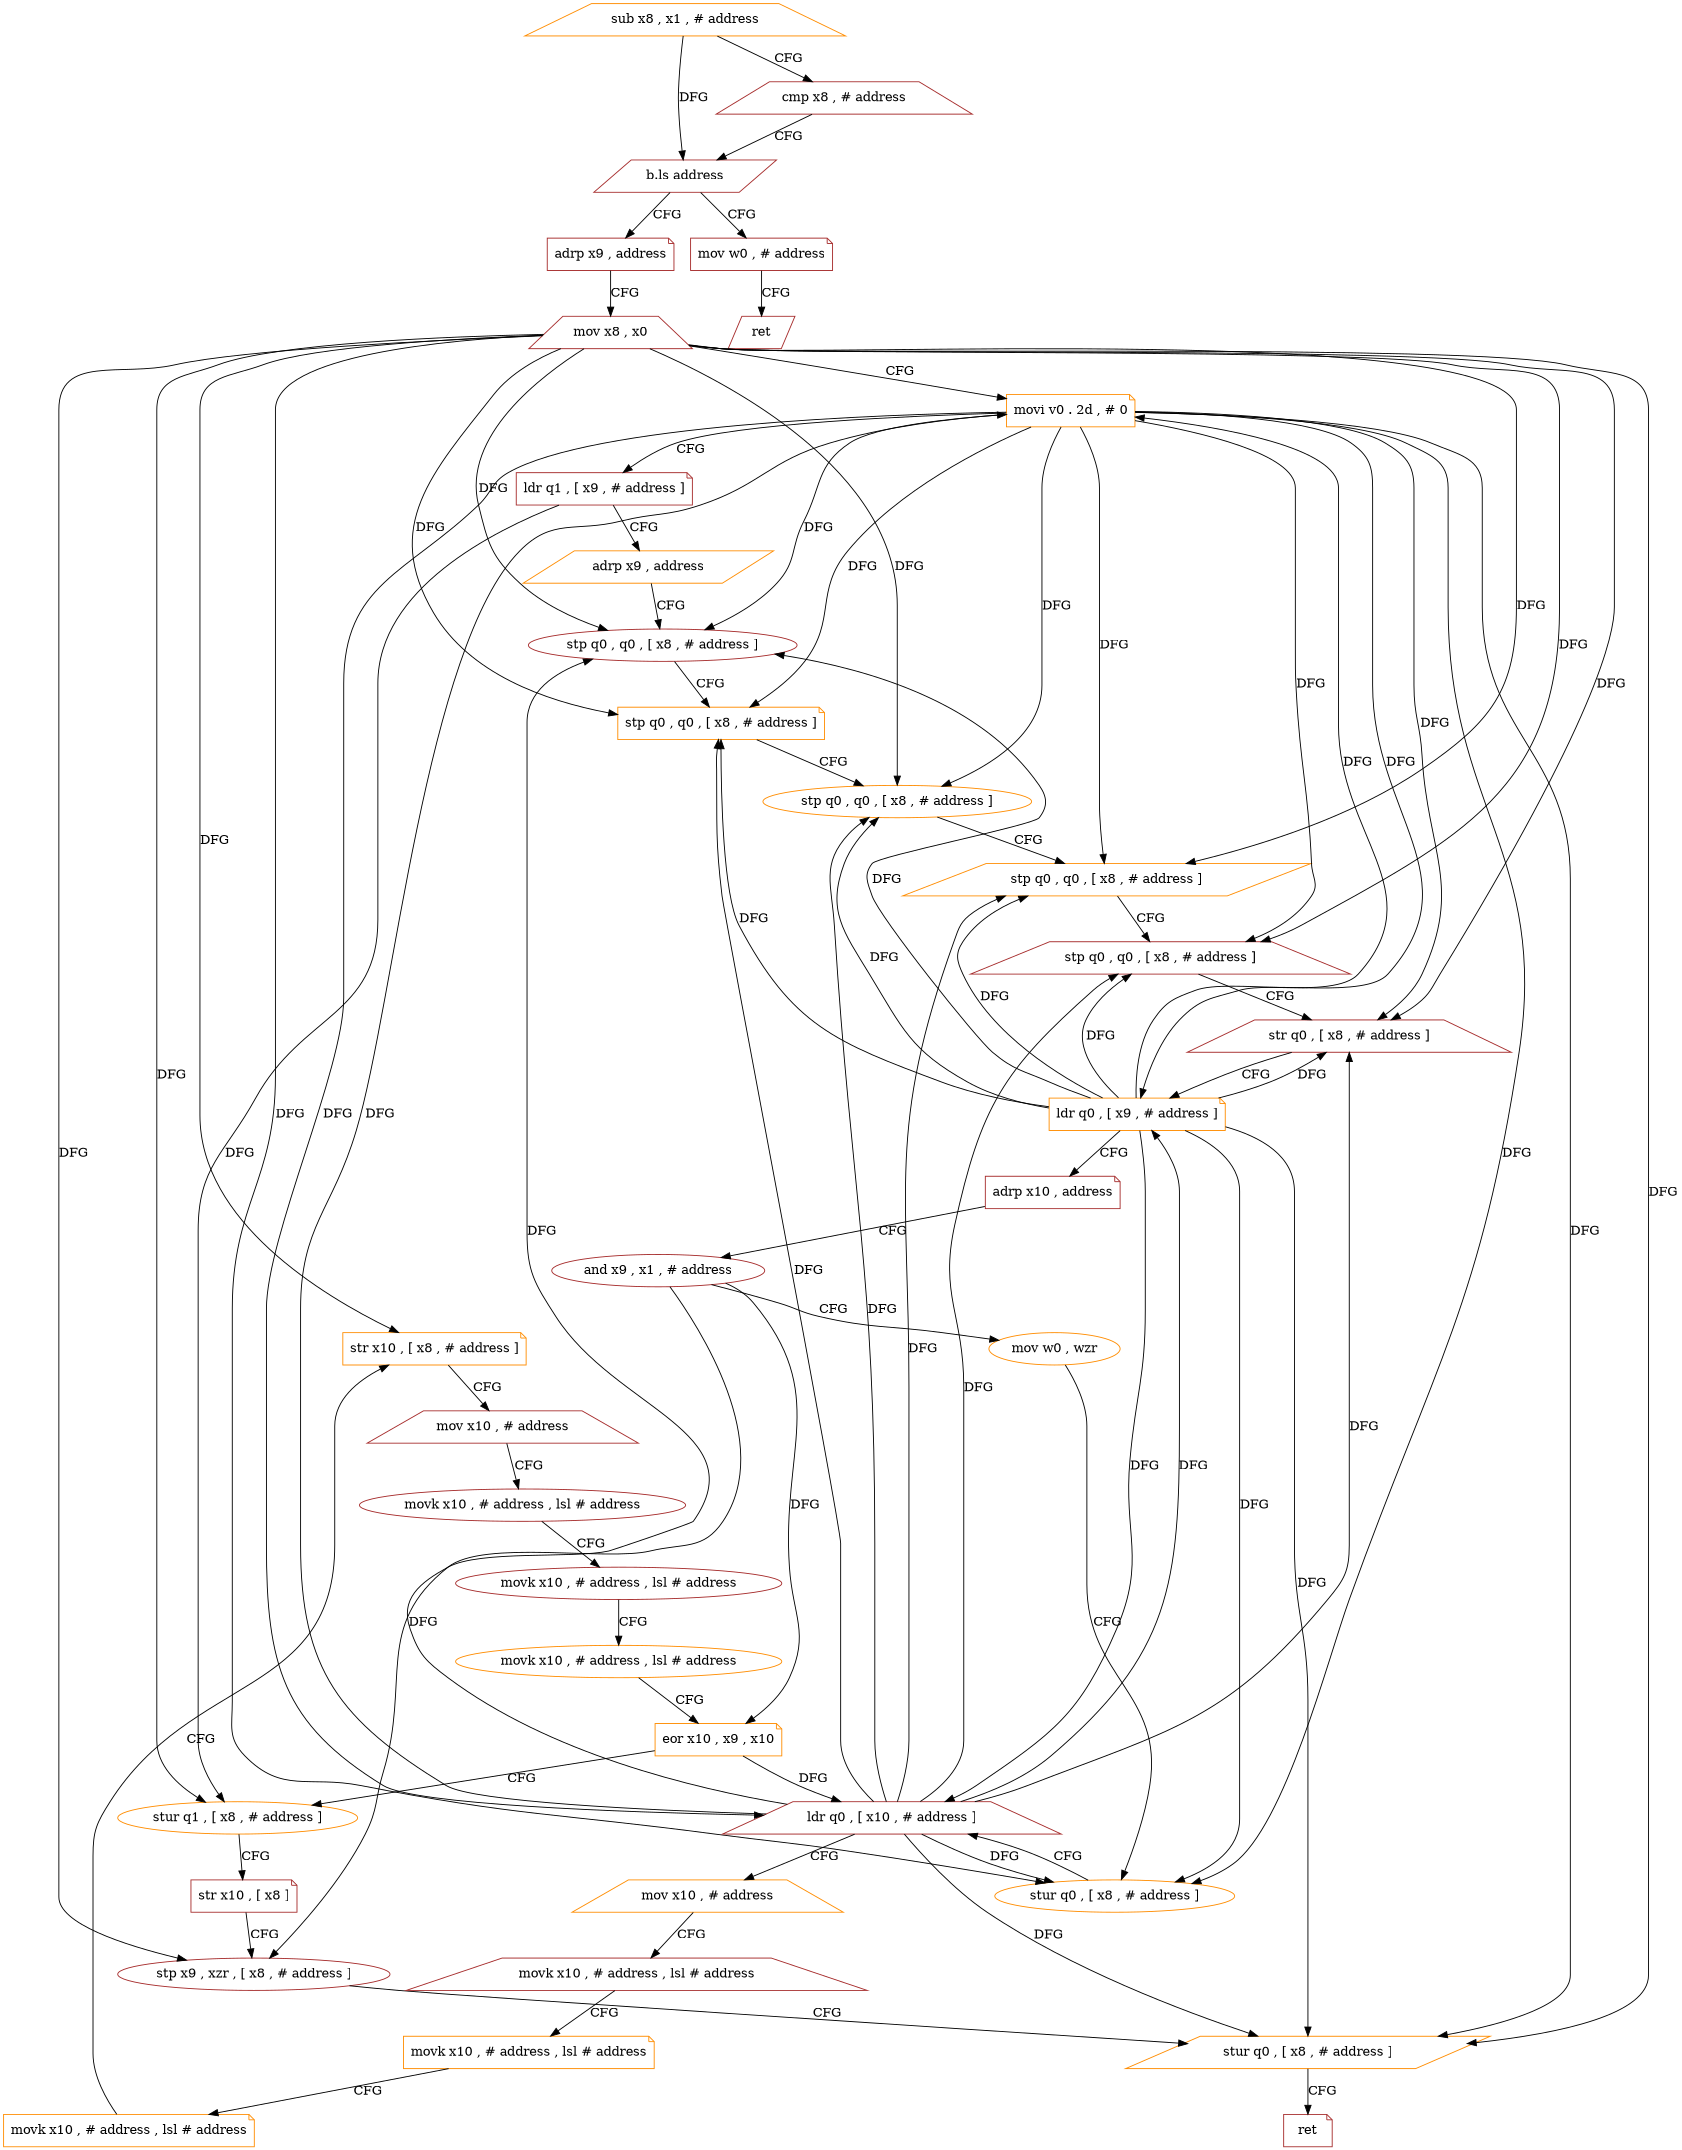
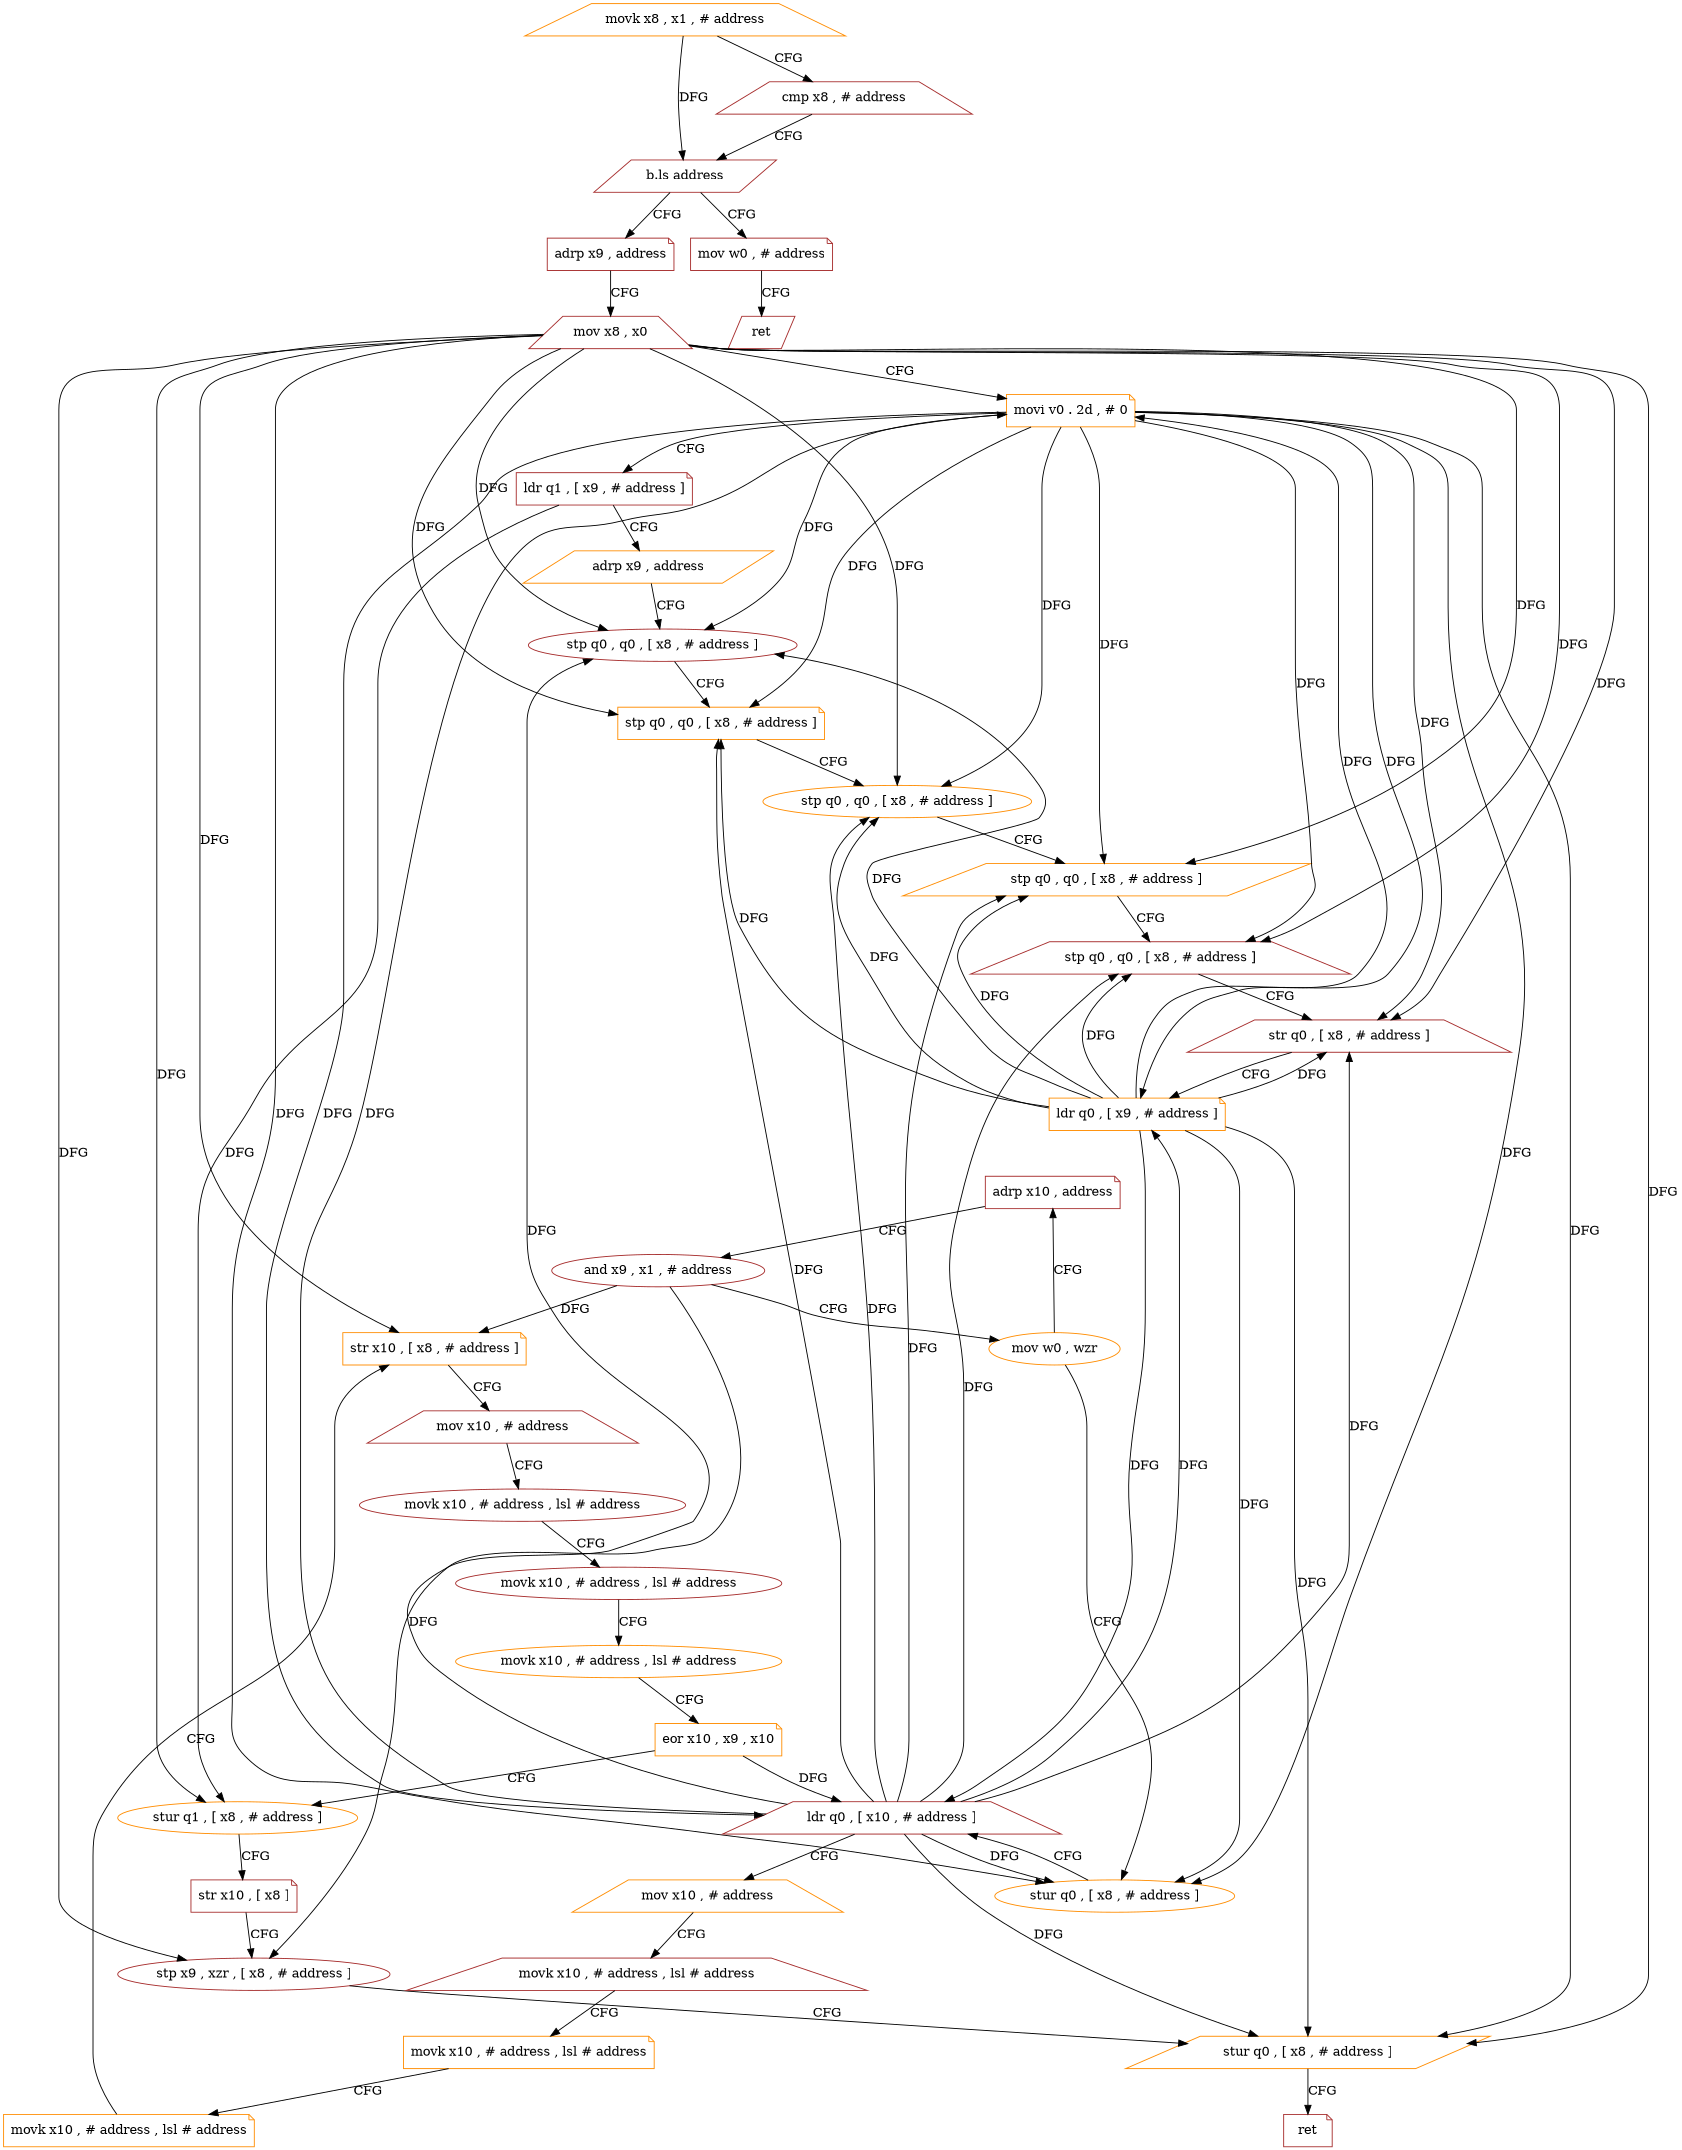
node "sub x8 , x1 , # address": label "sub x8 , x1 , # address" -> "movk x8 , x1 , # address"
edge "ldr q0 , [ x9 , # address ]" -> "adrp x10 , address": now "mov w0 , wzr" -> "adrp x10 , address"
edge "and x9 , x1 , # address" -> "eor x10 , x9 , x10": now "and x9 , x1 , # address" -> "str x10 , [ x8 , # address ]"
